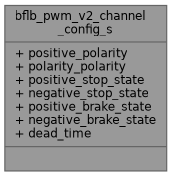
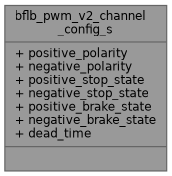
node "bflb_pwm_v2_channel": text "+ polarity_polarity" -> "+ negative_polarity"
